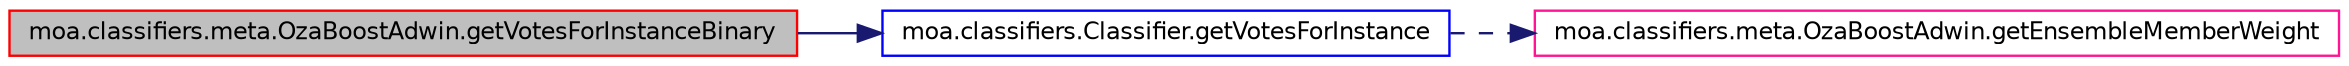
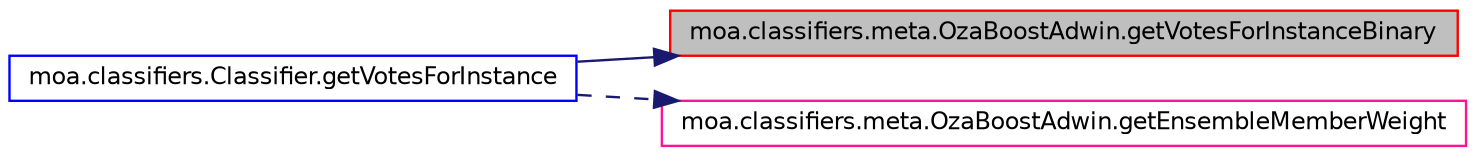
edge "moa.classifiers.meta.OzaBoostAdwin.getVotesForInstanceBinary" -> "moa.classifiers.Classifier.getVotesForInstance": reversed
